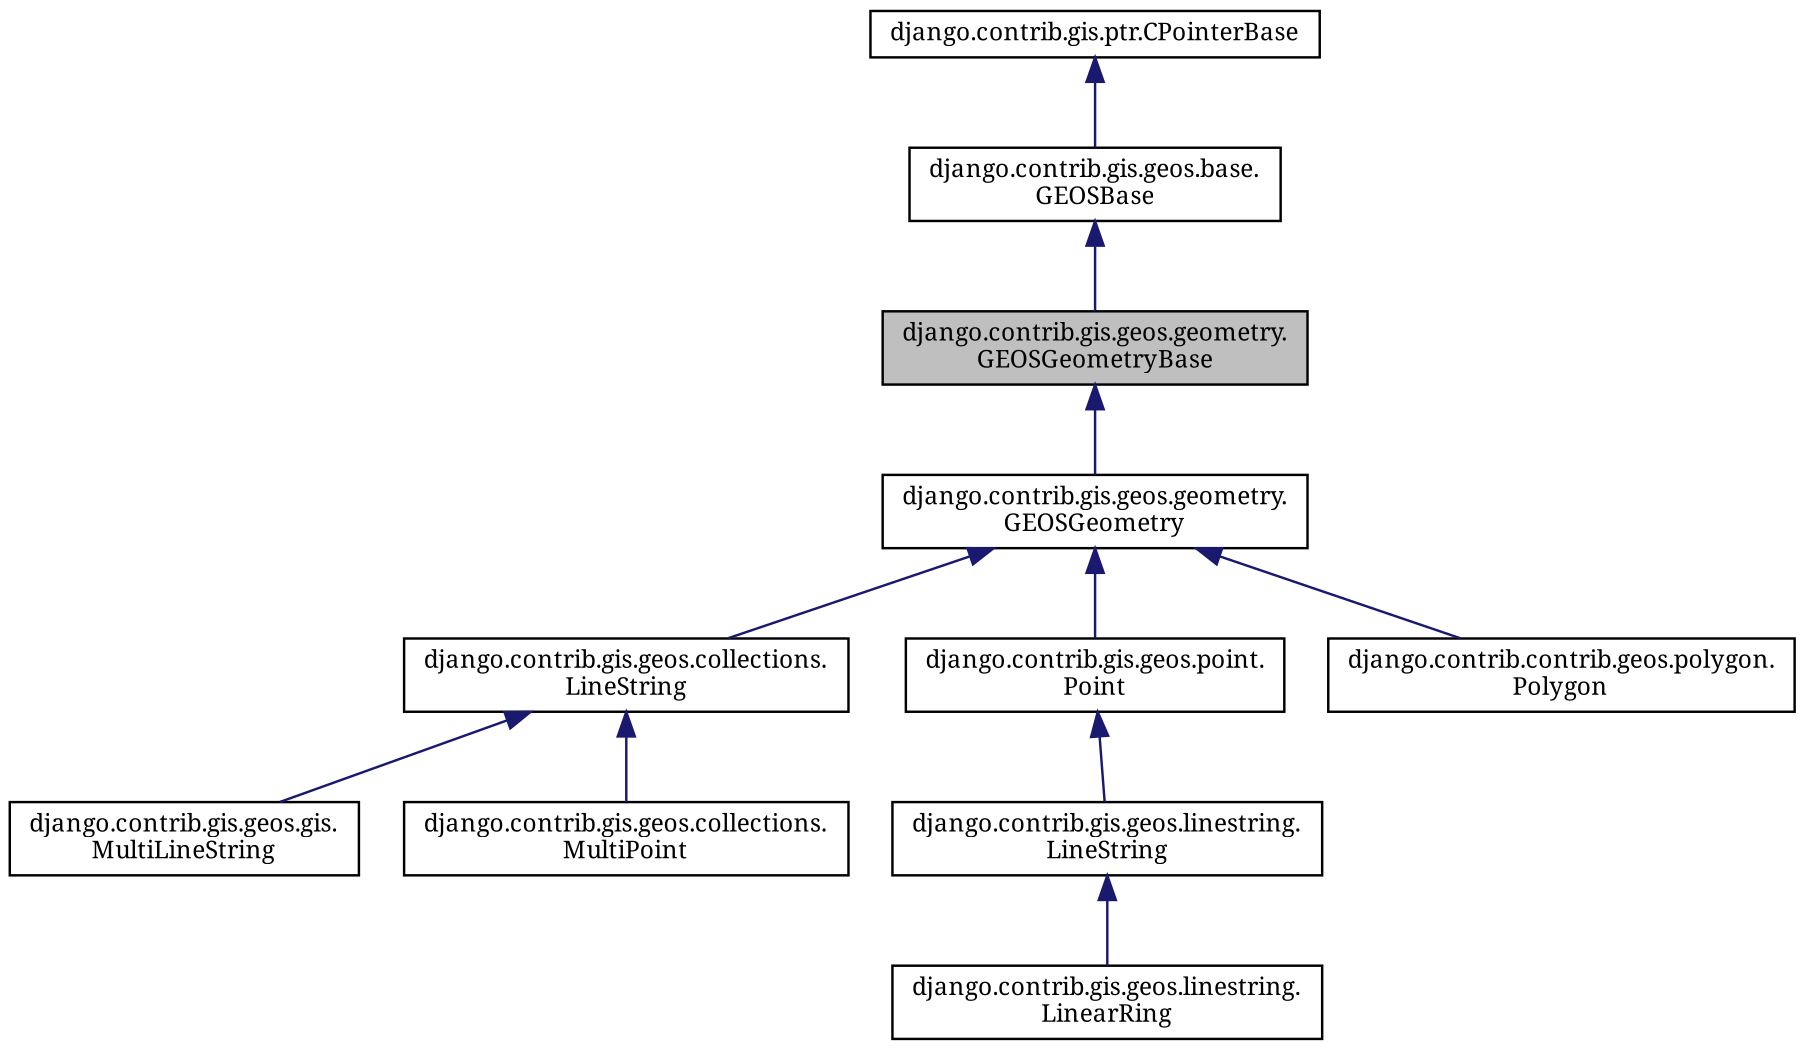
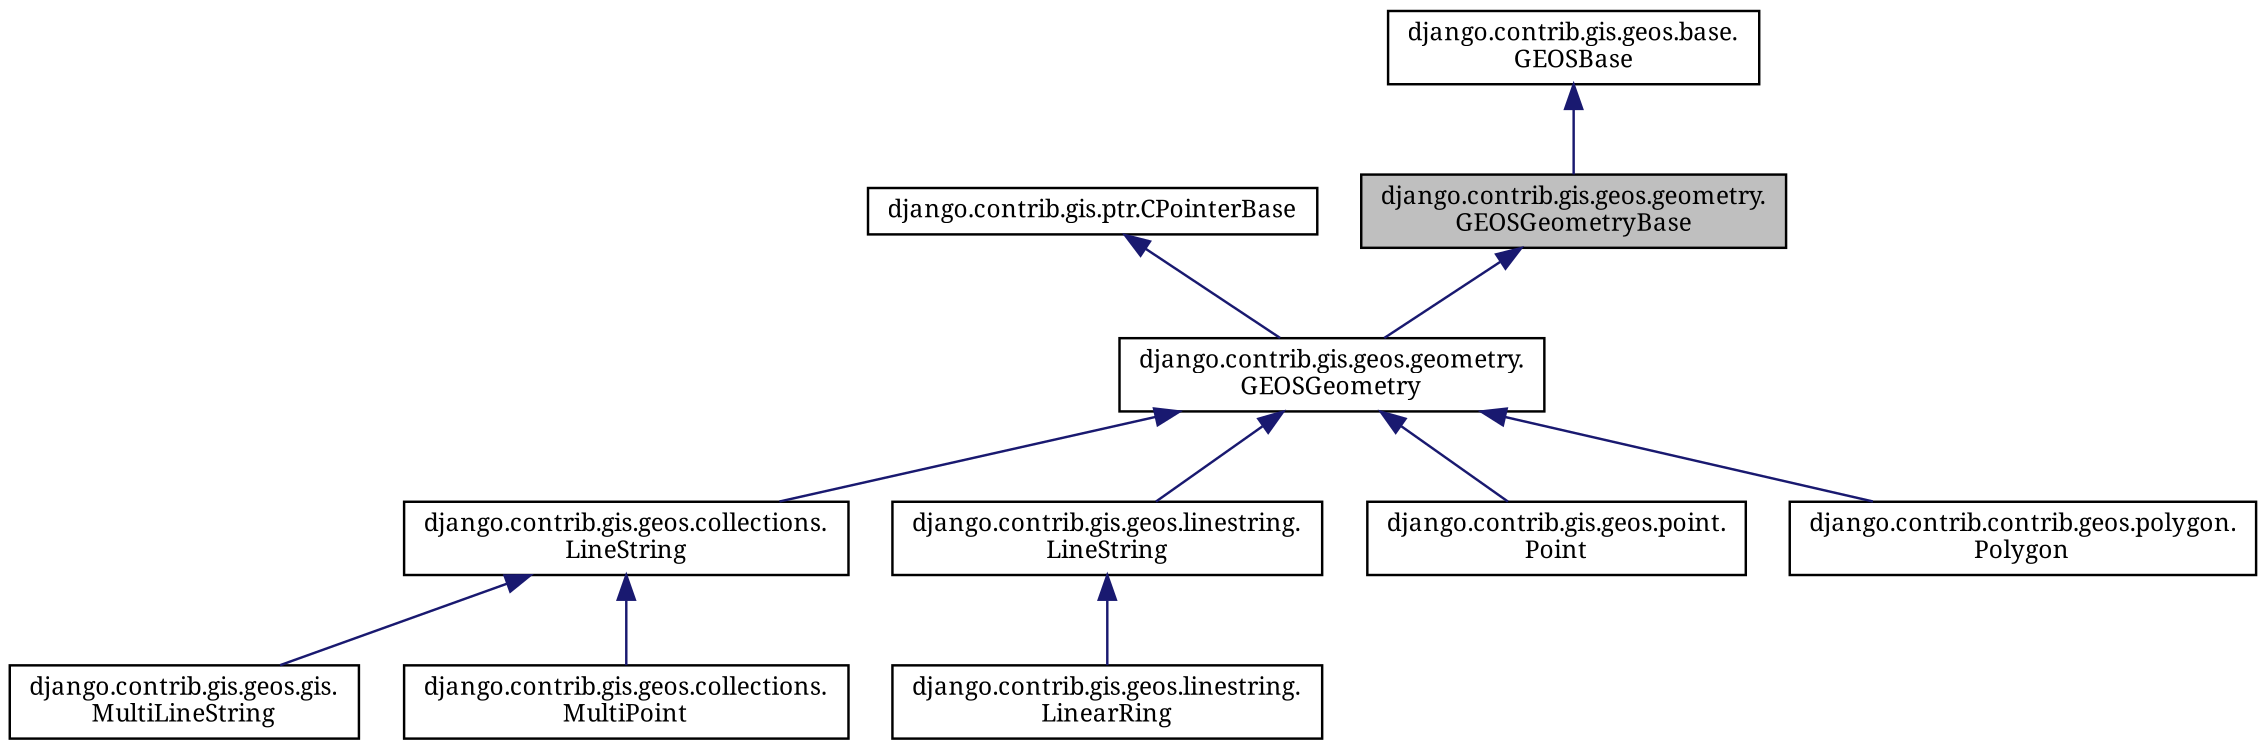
edge "django.contrib.gis.geos.base. GEOSBase" -> "django.contrib.gis.ptr.CPointerBase": now "django.contrib.gis.geos.geometry. GEOSGeometry" -> "django.contrib.gis.ptr.CPointerBase"
edge "django.contrib.gis.geos.linestring. LineString" -> "django.contrib.gis.geos.point. Point": now "django.contrib.gis.geos.linestring. LineString" -> "django.contrib.gis.geos.geometry. GEOSGeometry"
